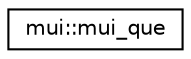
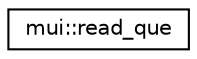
node "mui::mui_que": label "mui::mui_que" -> "mui::read_que"
